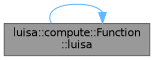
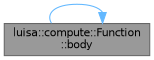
node "luisa::compute::Function ::luisa": label "luisa::compute::Function ::luisa" -> "luisa::compute::Function ::body"
